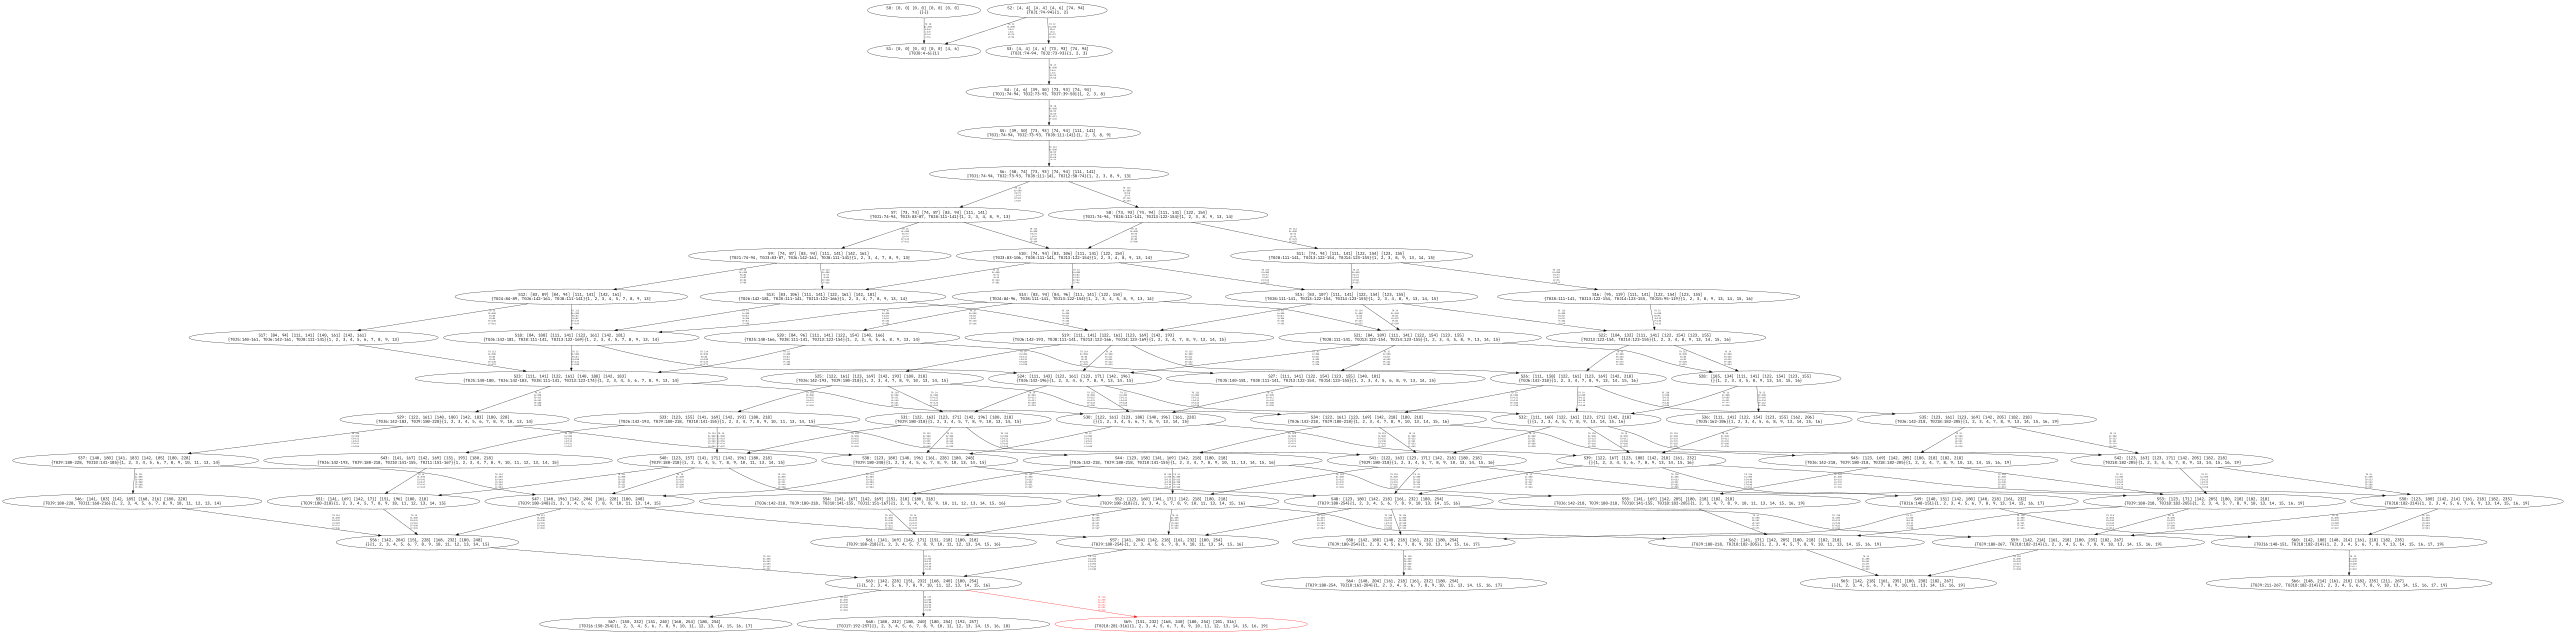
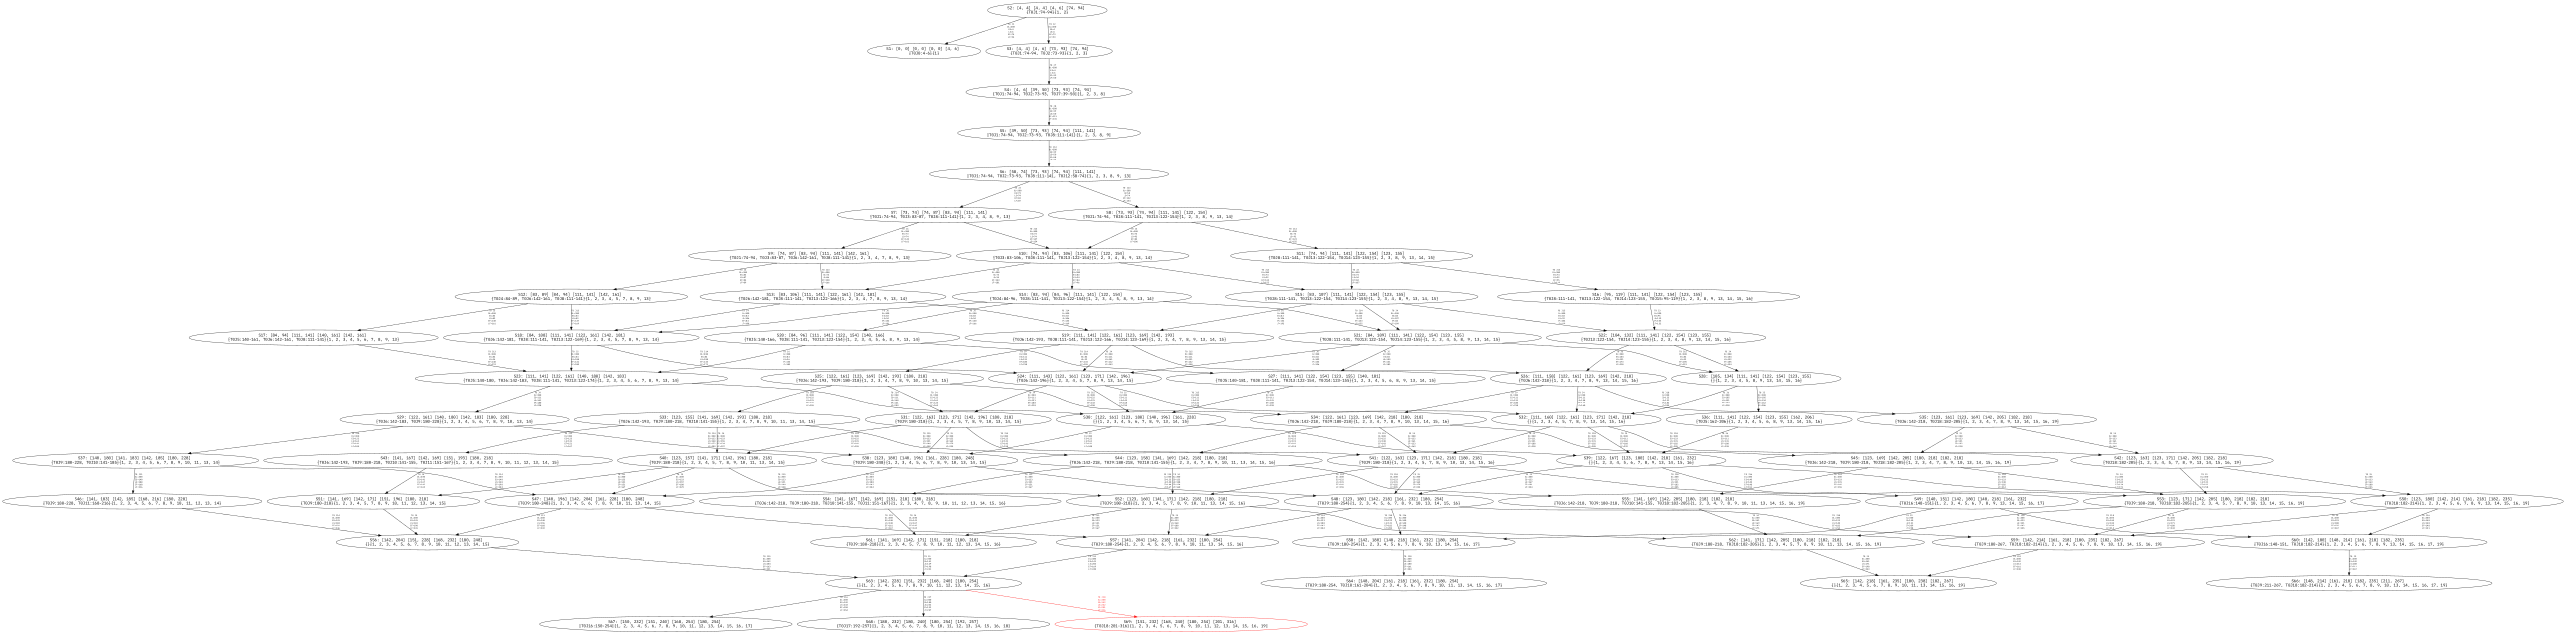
node "S0: [0, 0] [0, 0] [0, 0] [0, 0] {}{}": removed
